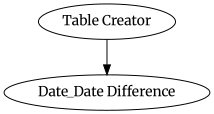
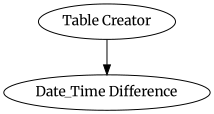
node "Date_Date Difference": label "Date_Date Difference" -> "Date_Time Difference"
